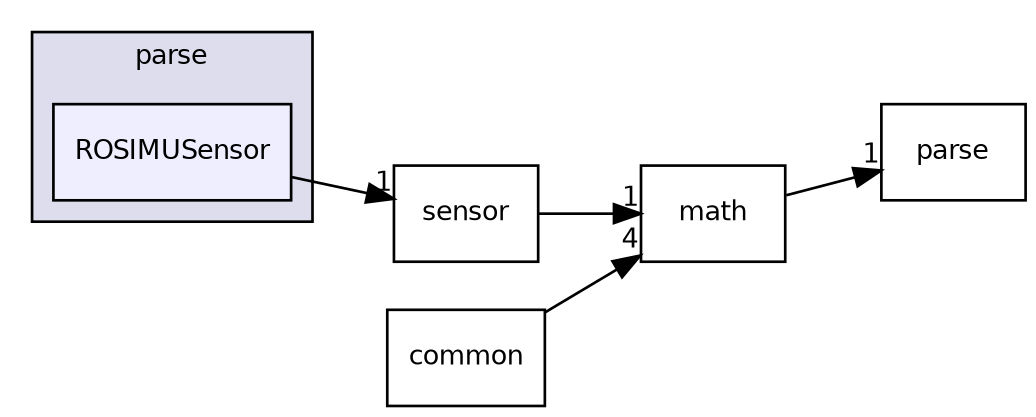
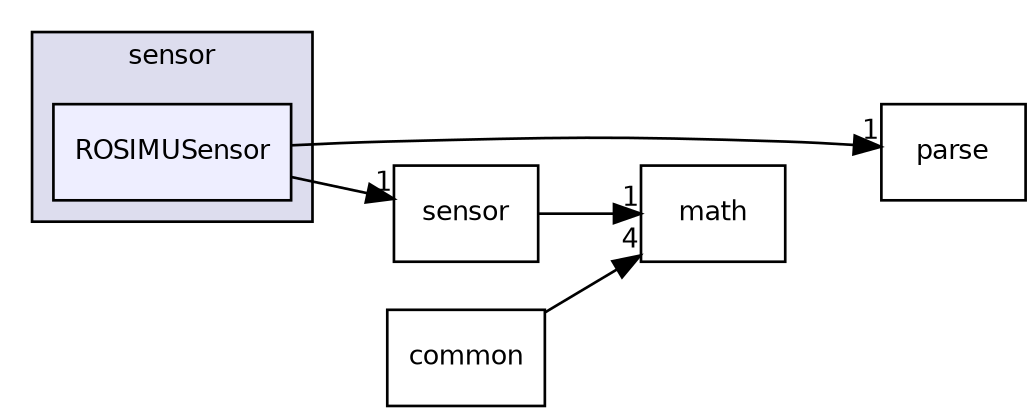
cluster "parse": label "parse" -> "sensor"
edge "math" -> "parse": now "ROSIMUSensor" -> "parse"
